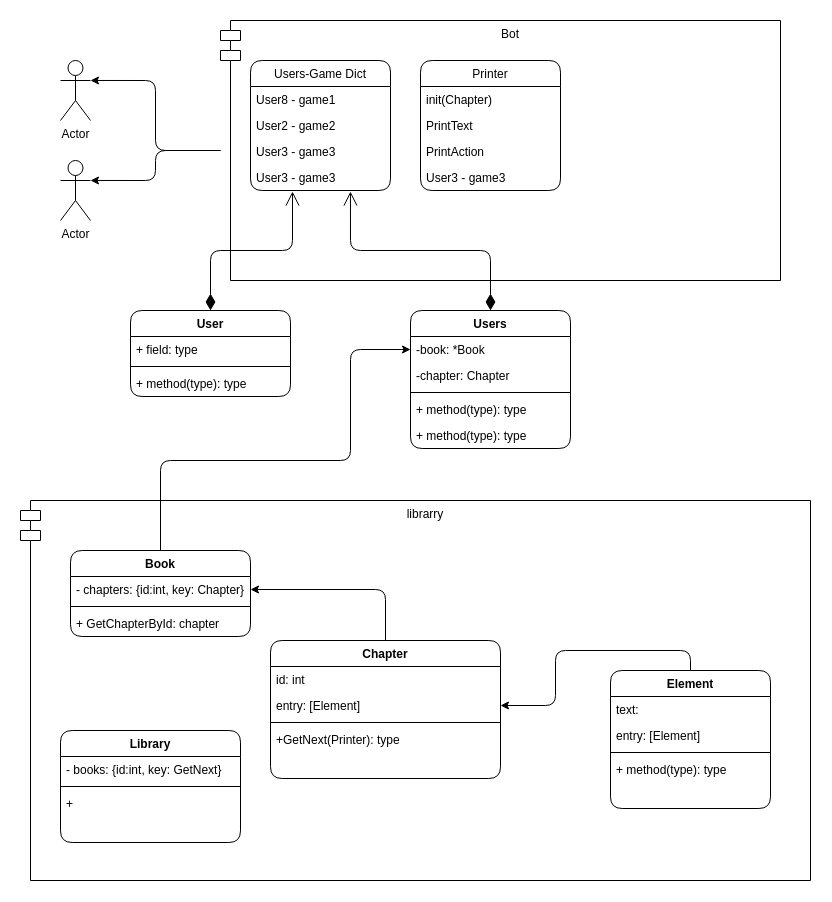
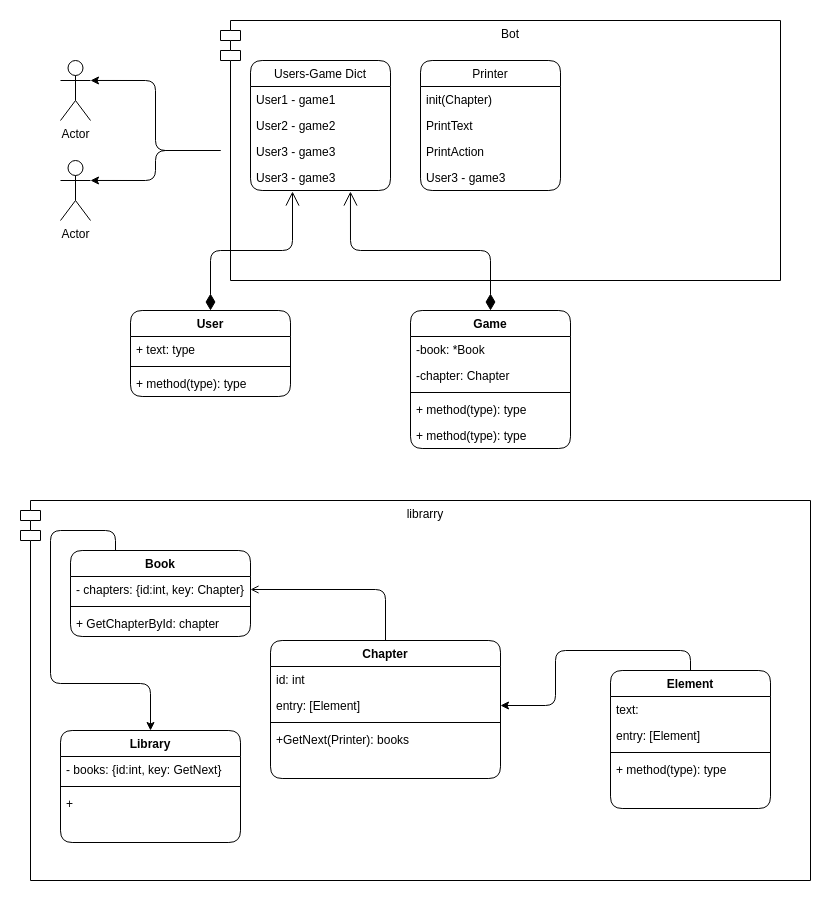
node "User8 - game1": label "User8 - game1" -> "User1 - game1"
node "Users": label "Users" -> "Game"
node "+ field: type": label "+ field: type" -> "+ text: type"
edge "Book" -> "-book: *Book": removed
edge "Chapter" -> "- chapters: {id:int, key: Chapter}": arrowhead classic -> open
edge "Book" -> "Library": added
node "+GetNext(Printer): type": label "+GetNext(Printer): type" -> "+GetNext(Printer): books"
